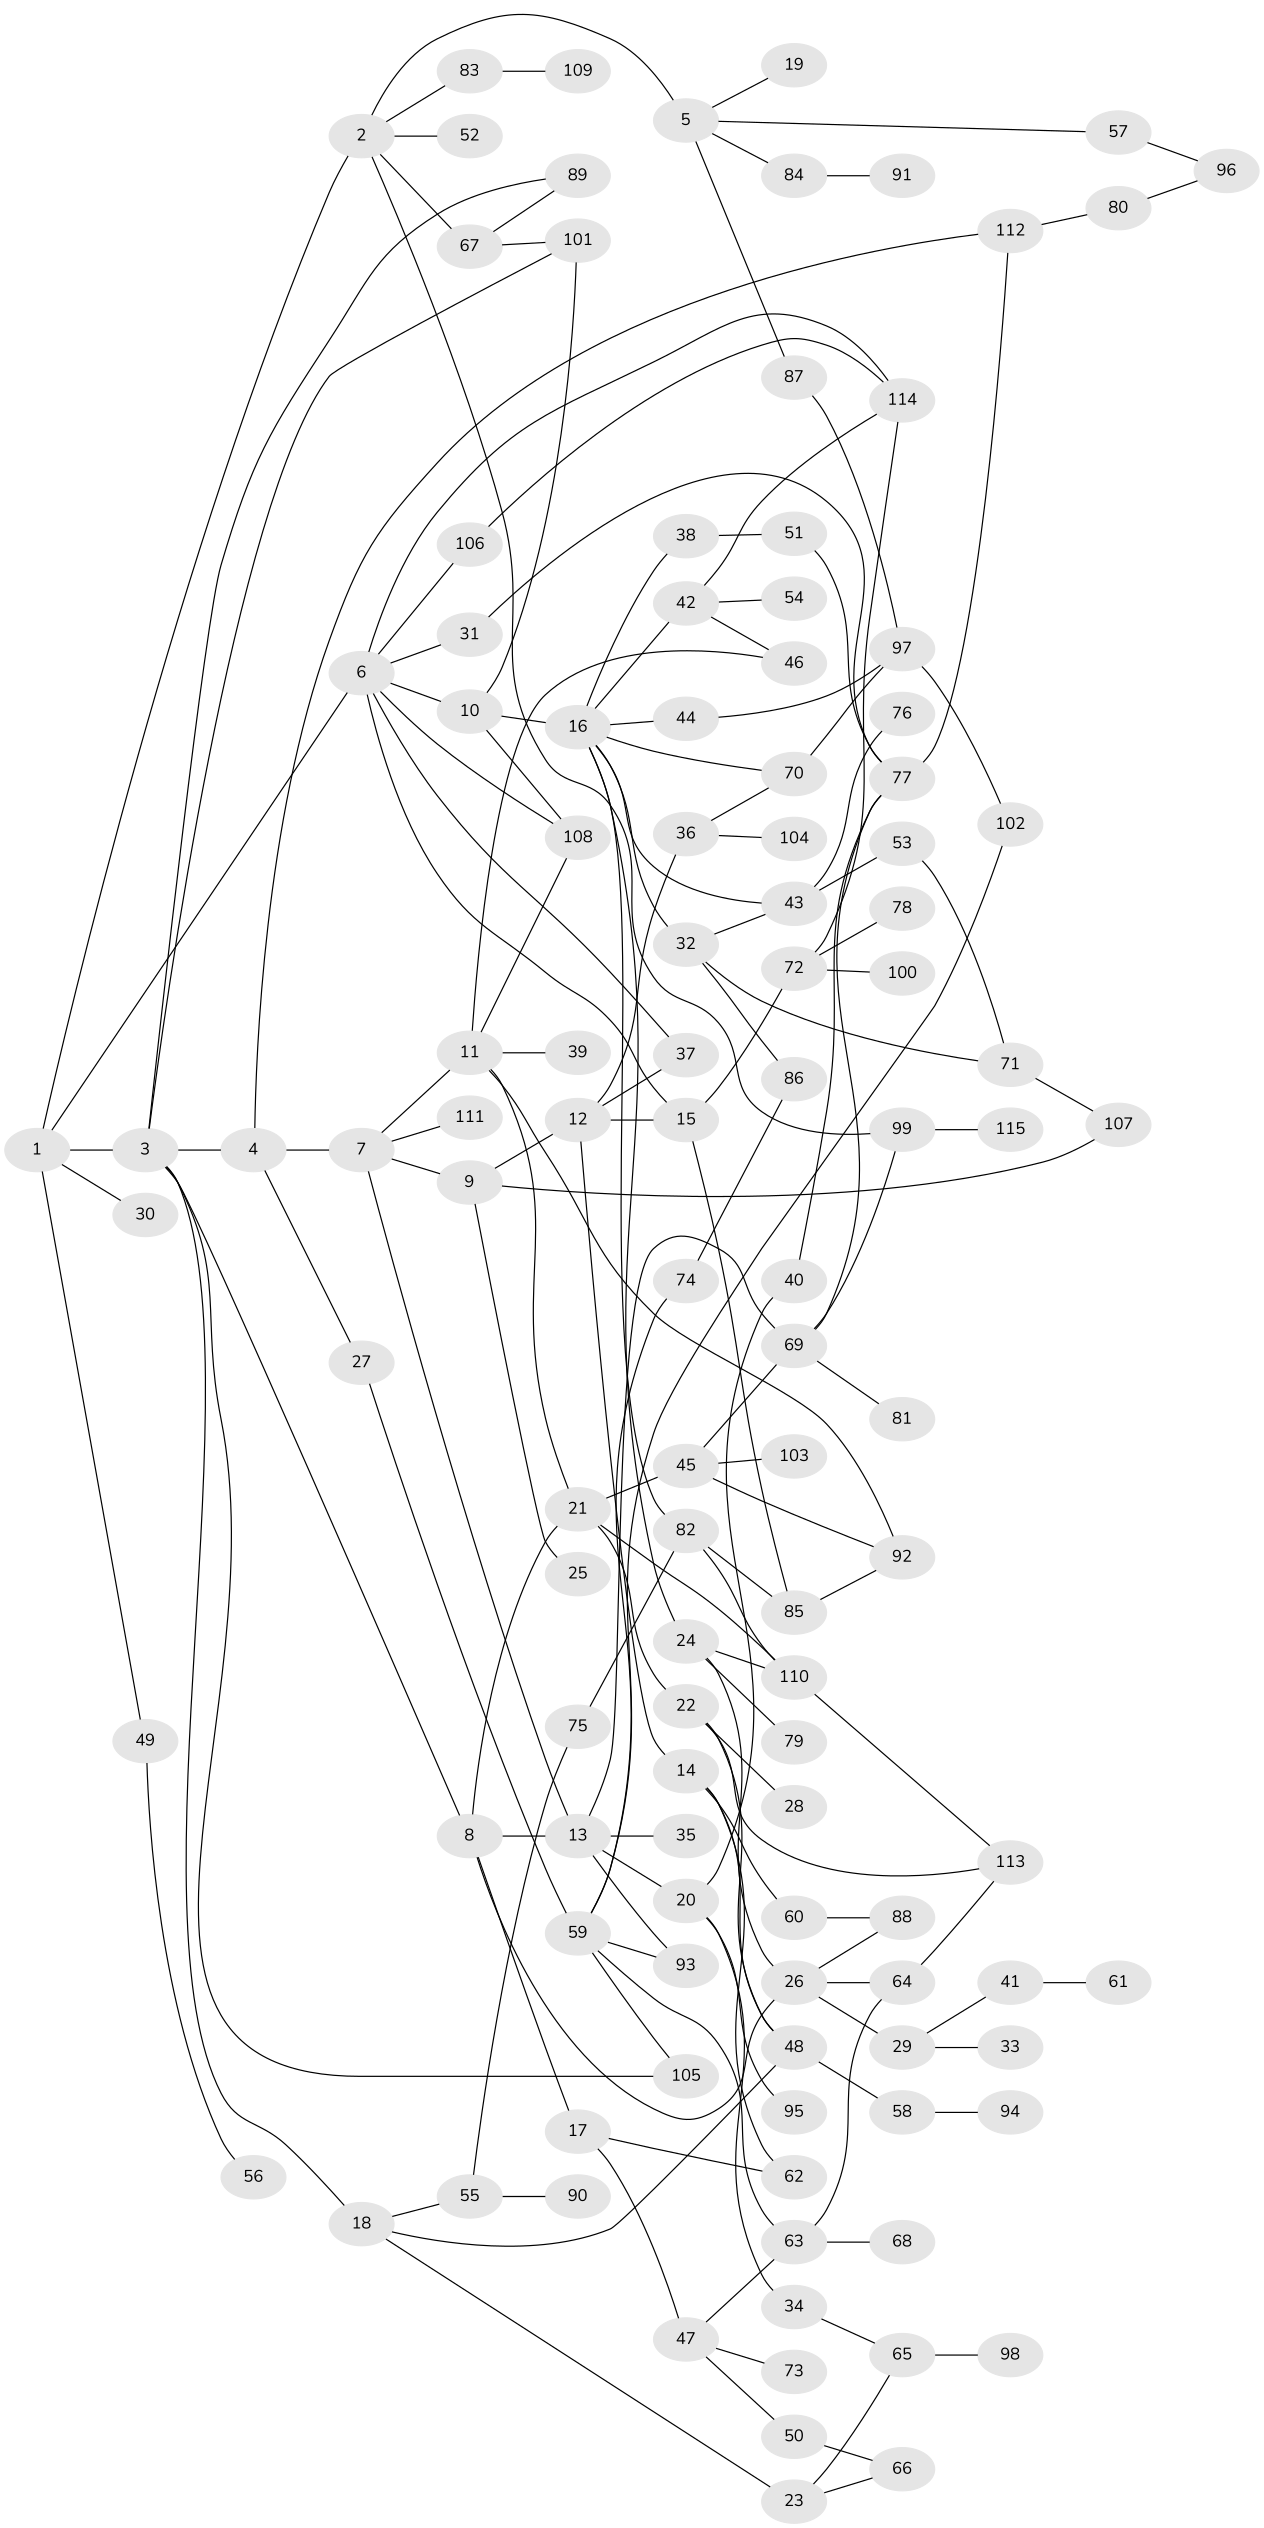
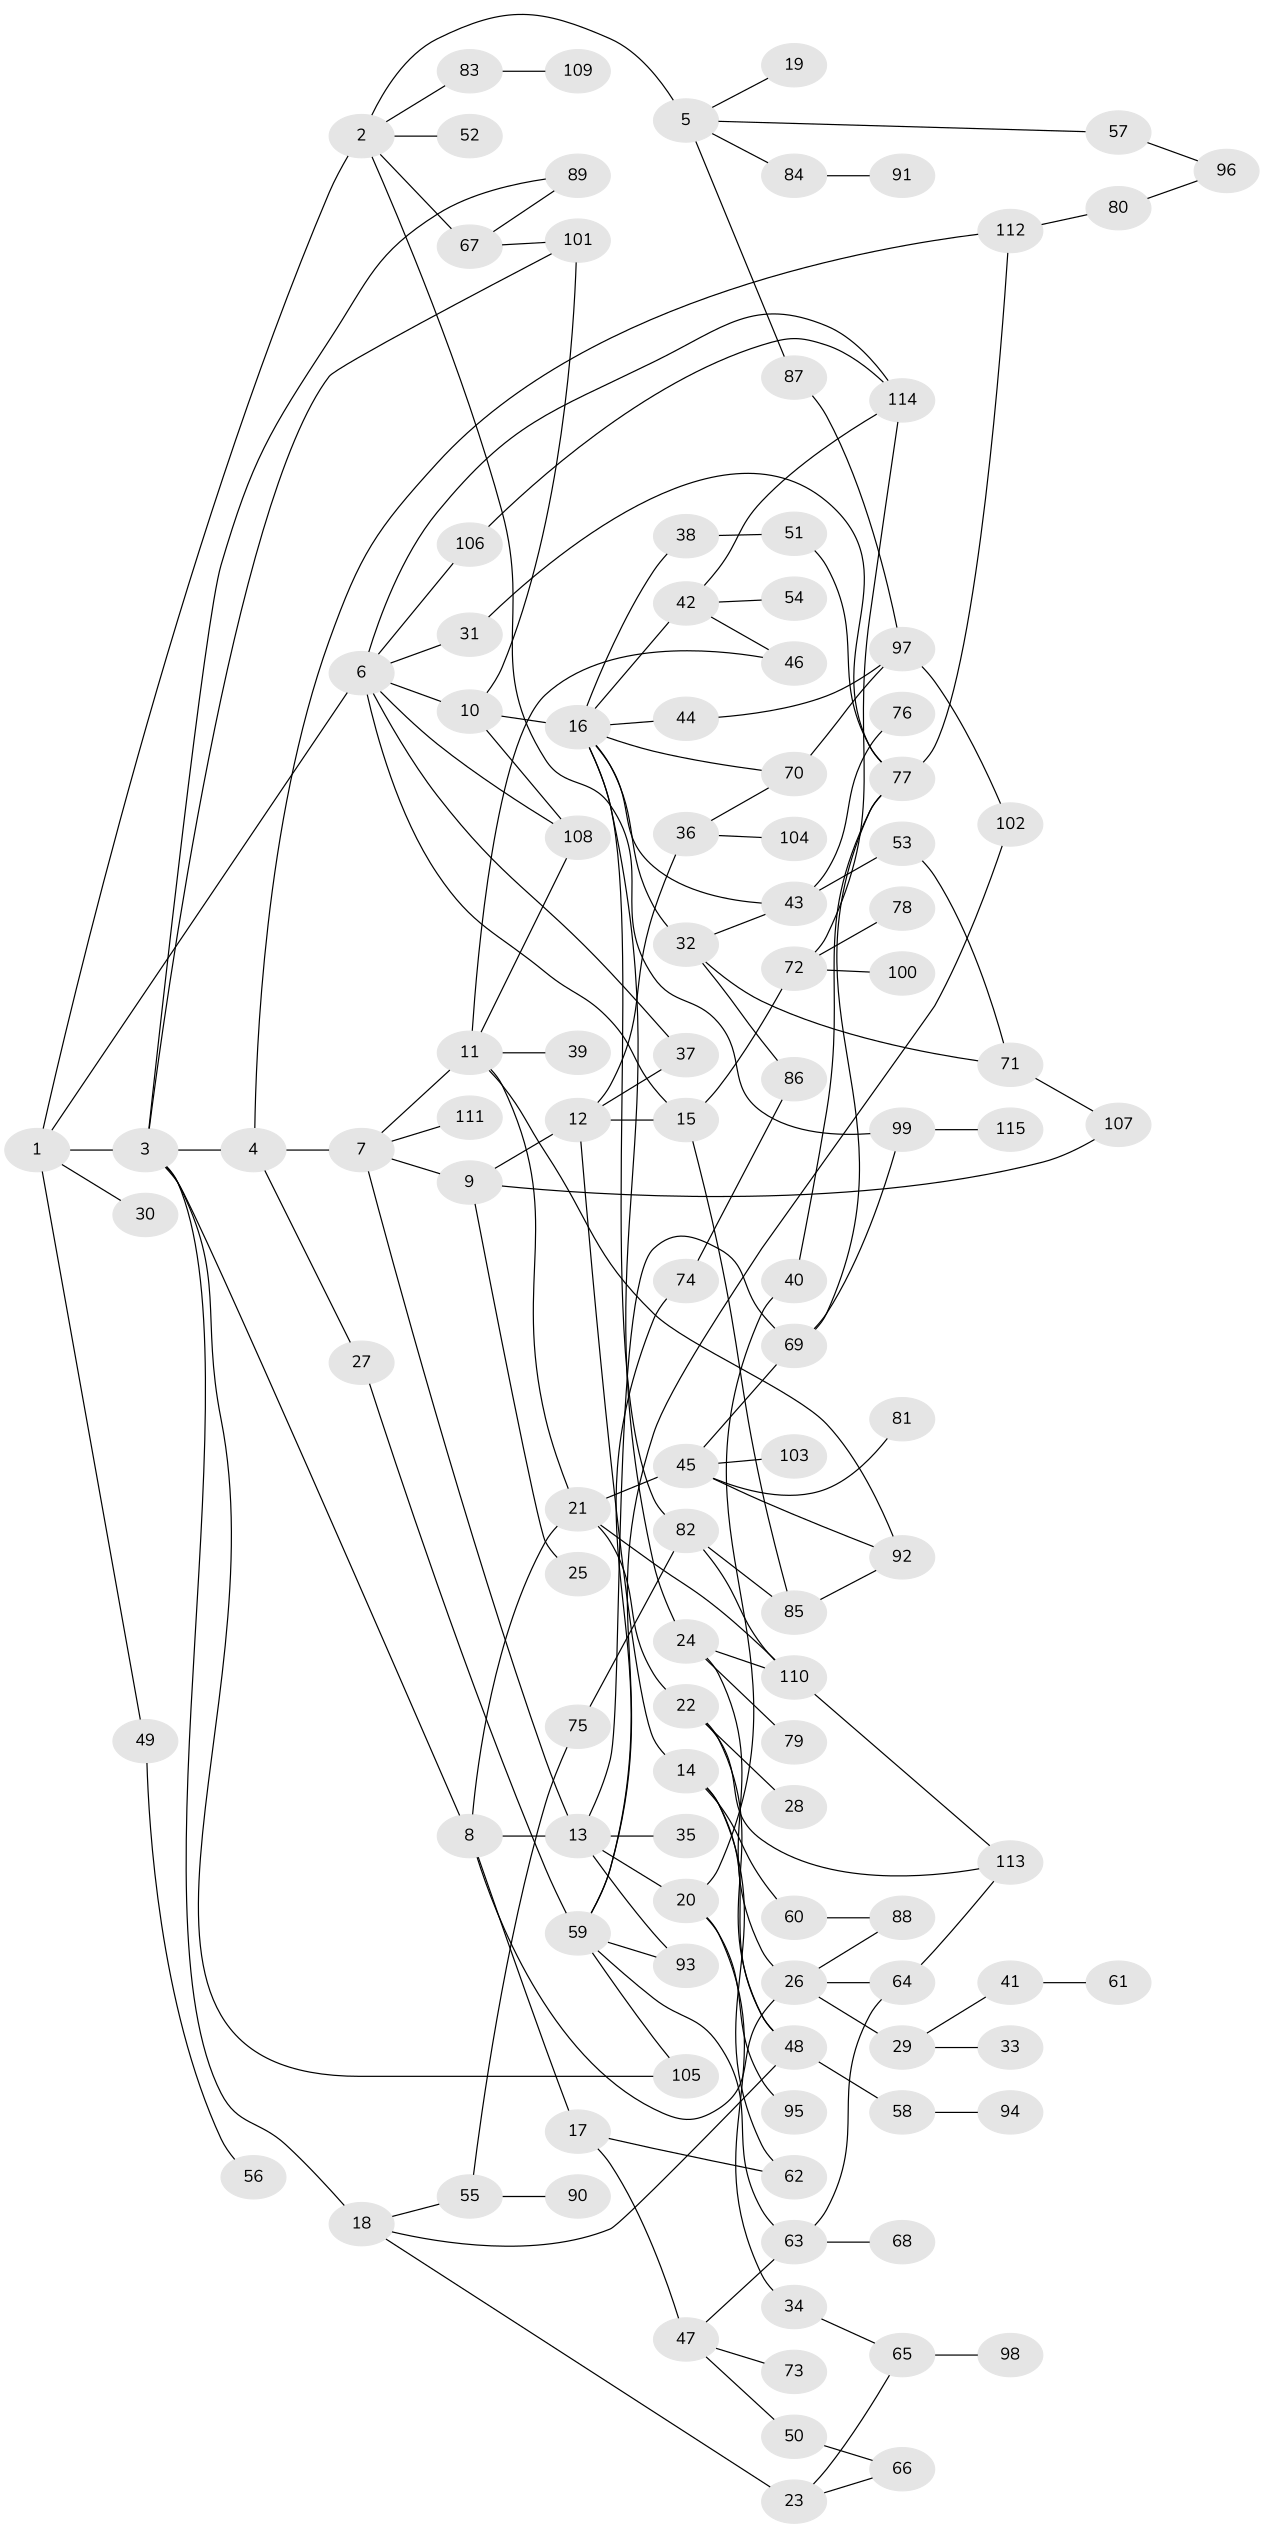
edge "69" -- "81": now "45" -- "81"
